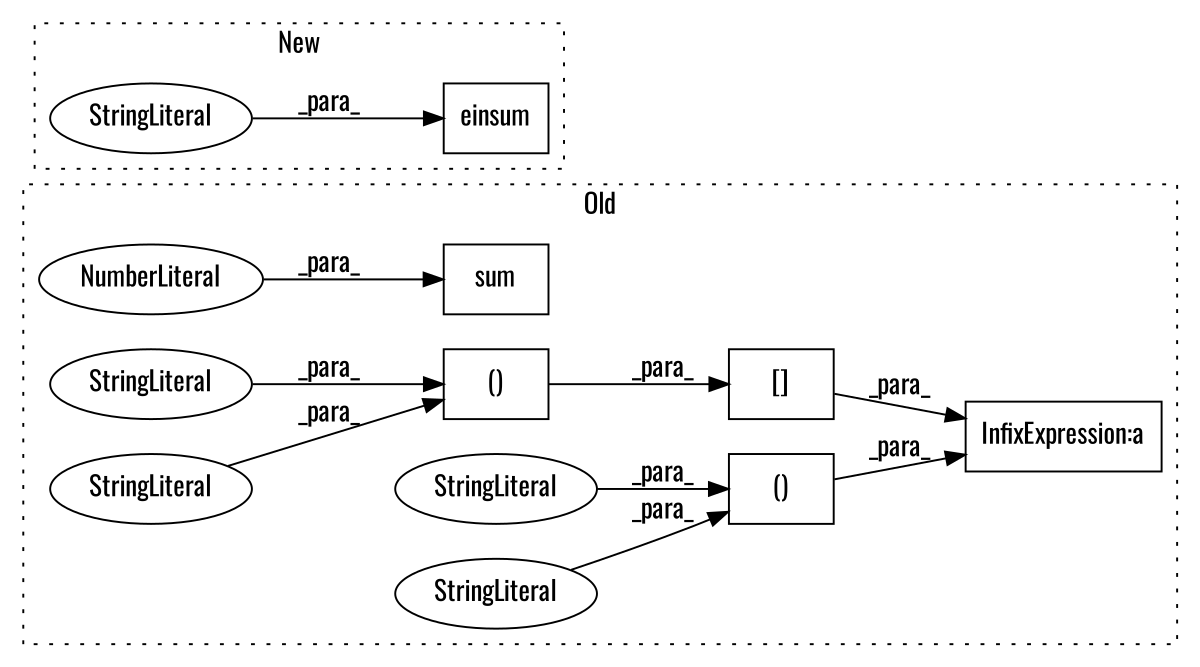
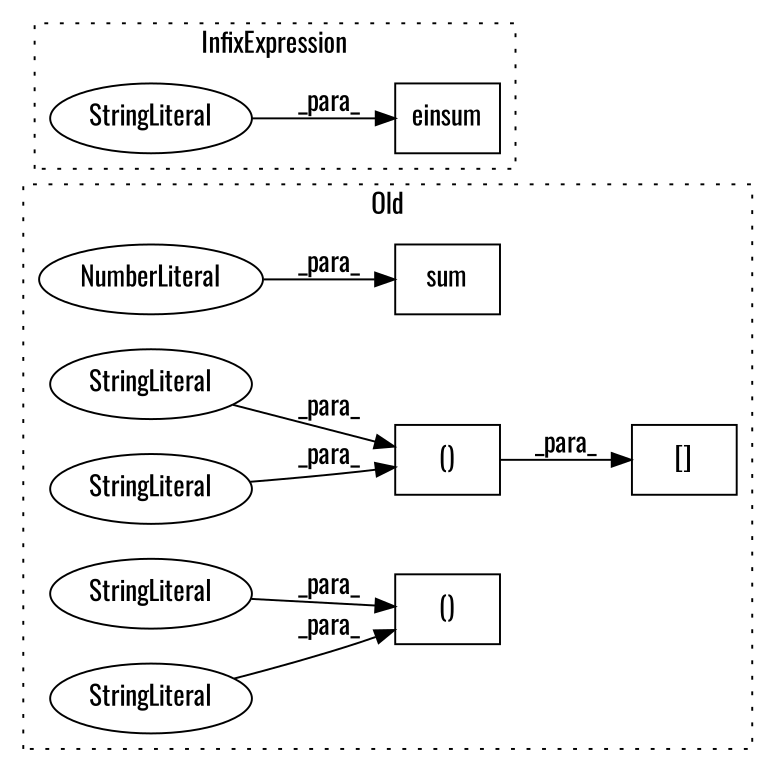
cluster "New": label "New" -> "InfixExpression"
node "InfixExpression:a": removed
